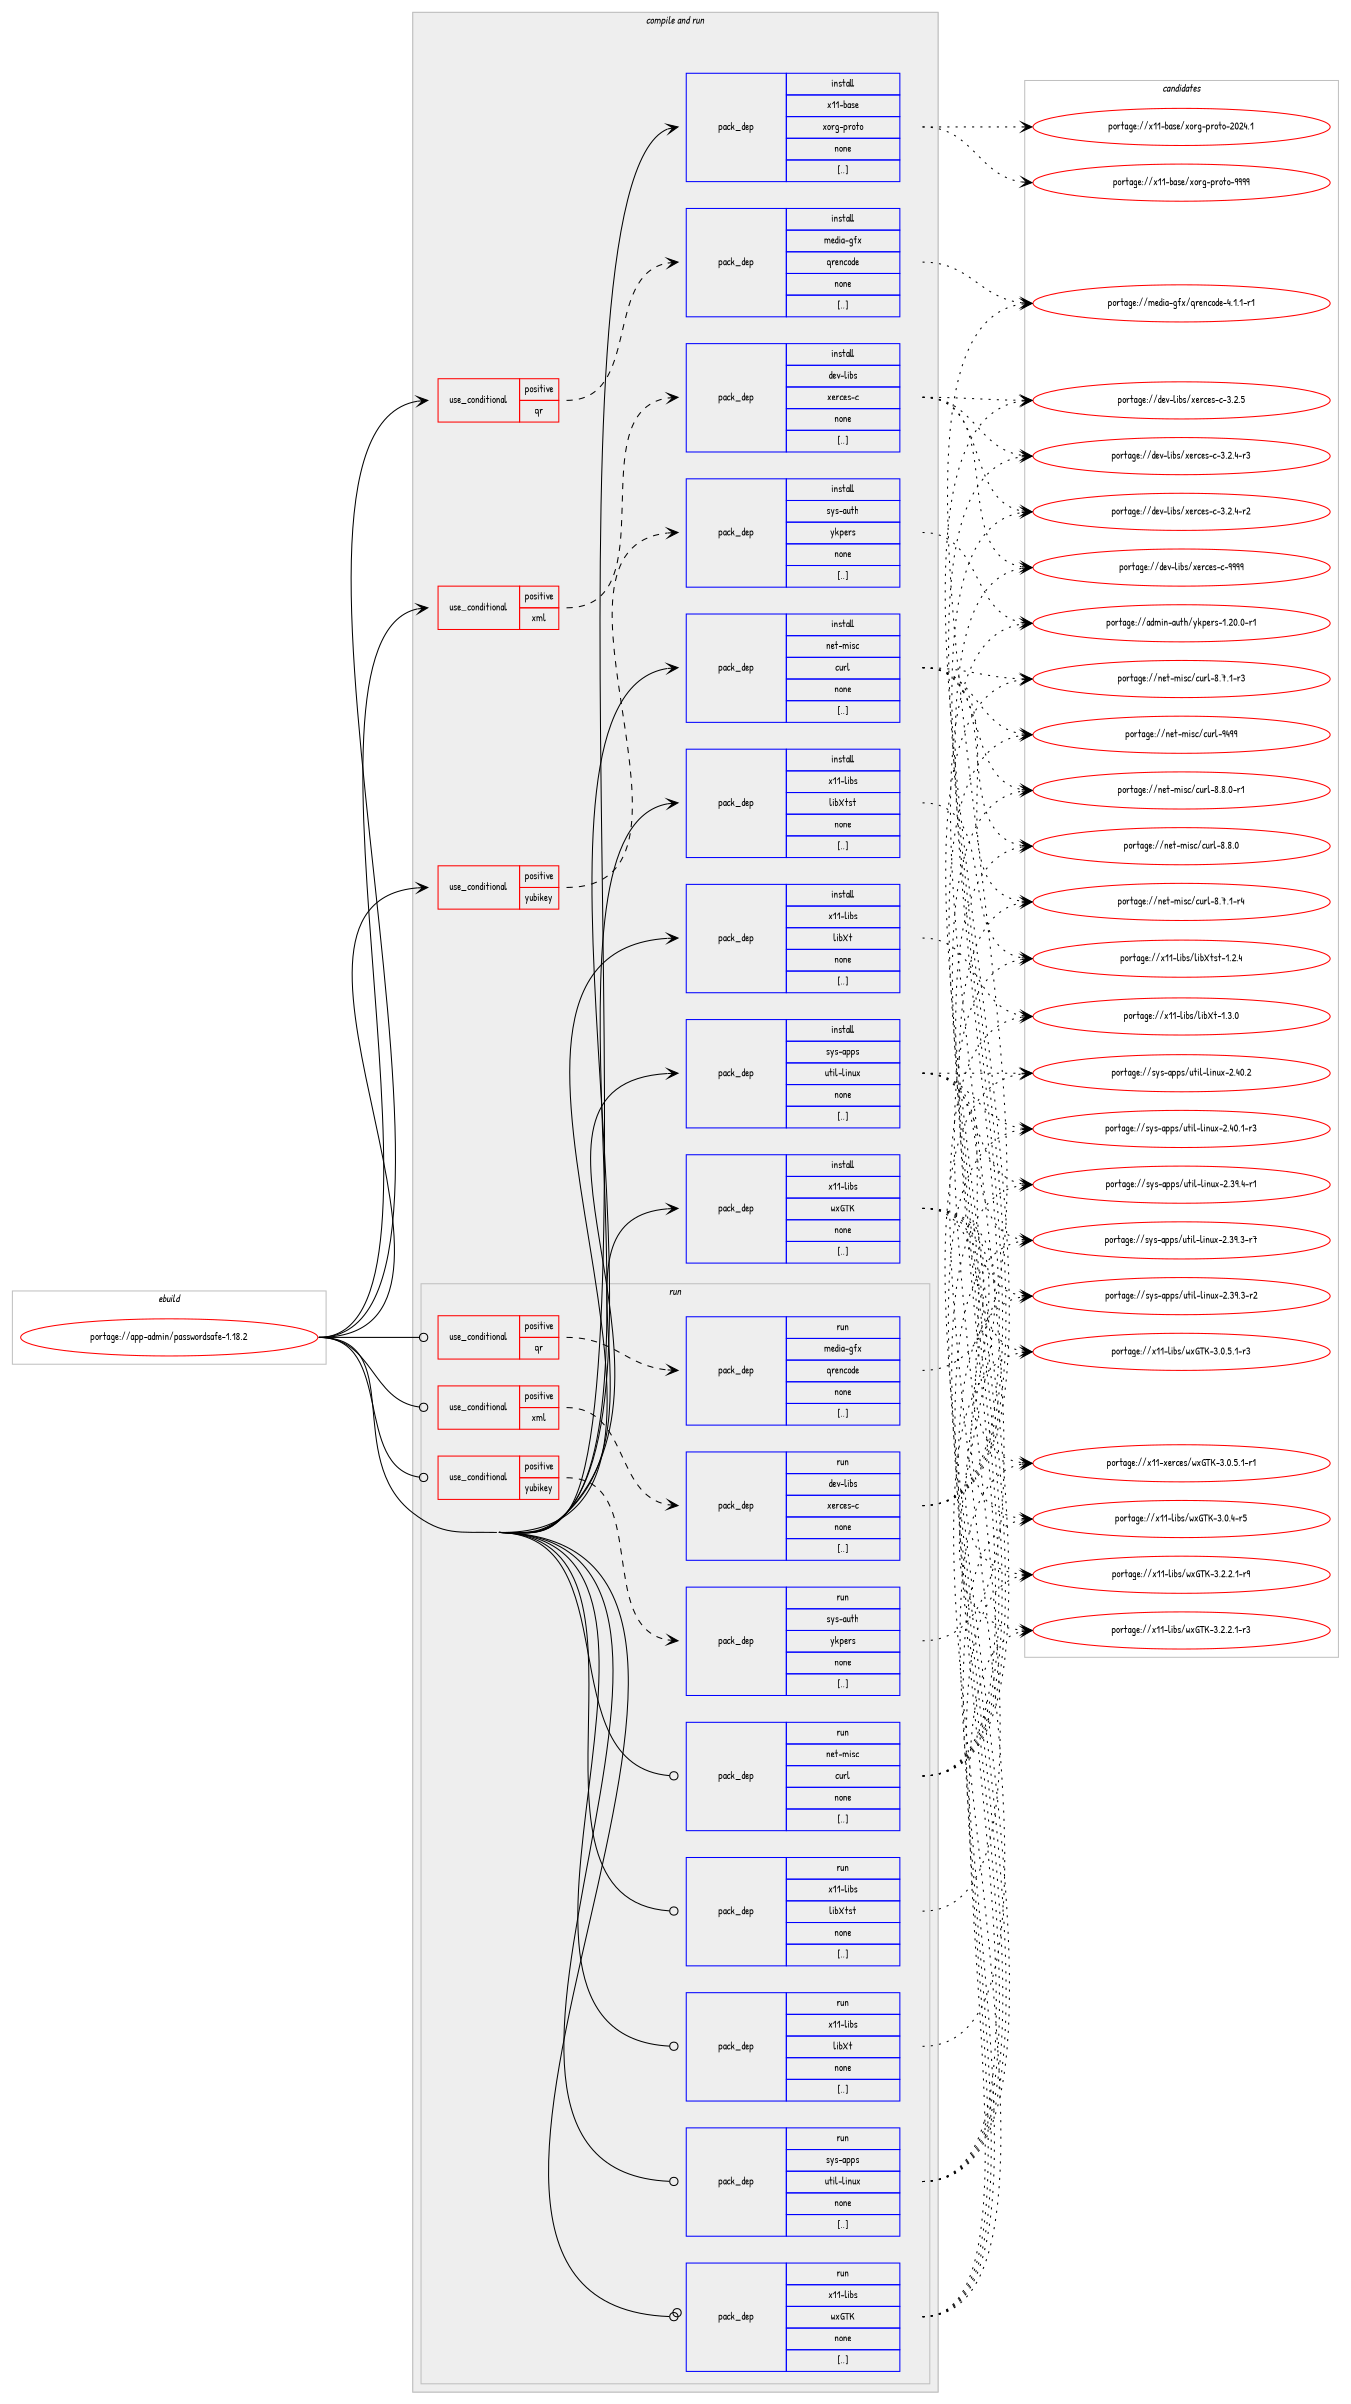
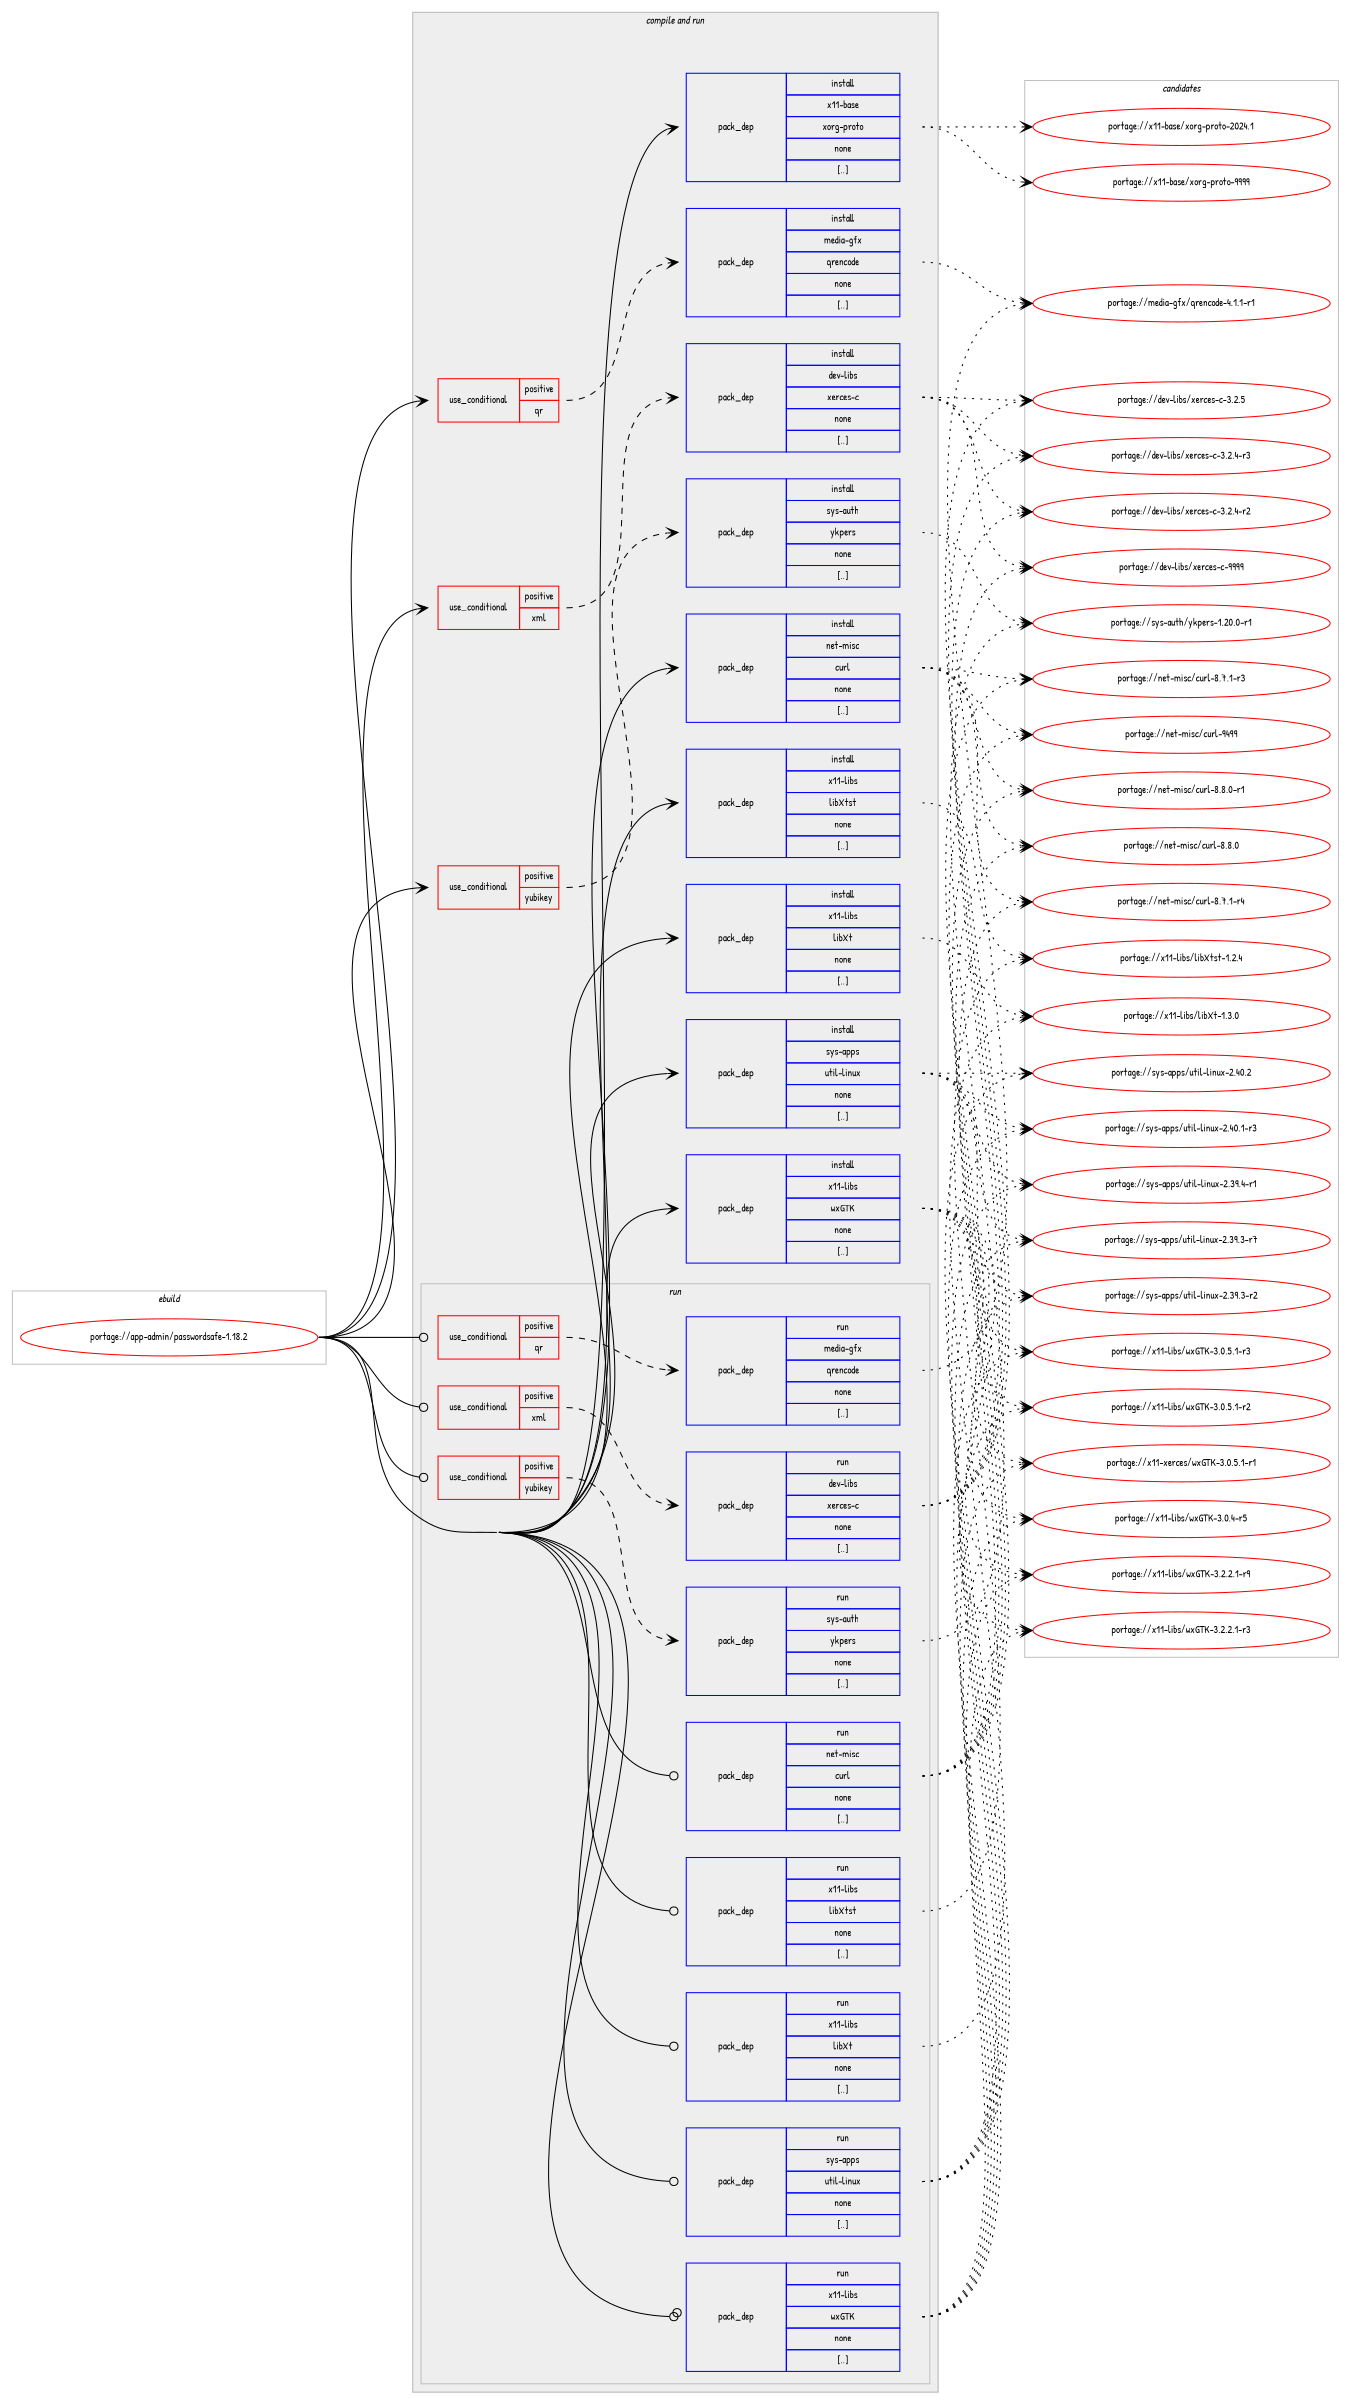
node "portage://admin-auth/ykpers-1.20.0-r1": label "portage://admin-auth/ykpers-1.20.0-r1" -> "portage://sys-auth/ykpers-1.20.0-r1"
node "portage://x11-libs/wxGTK-3.0.5.1-r2": added
